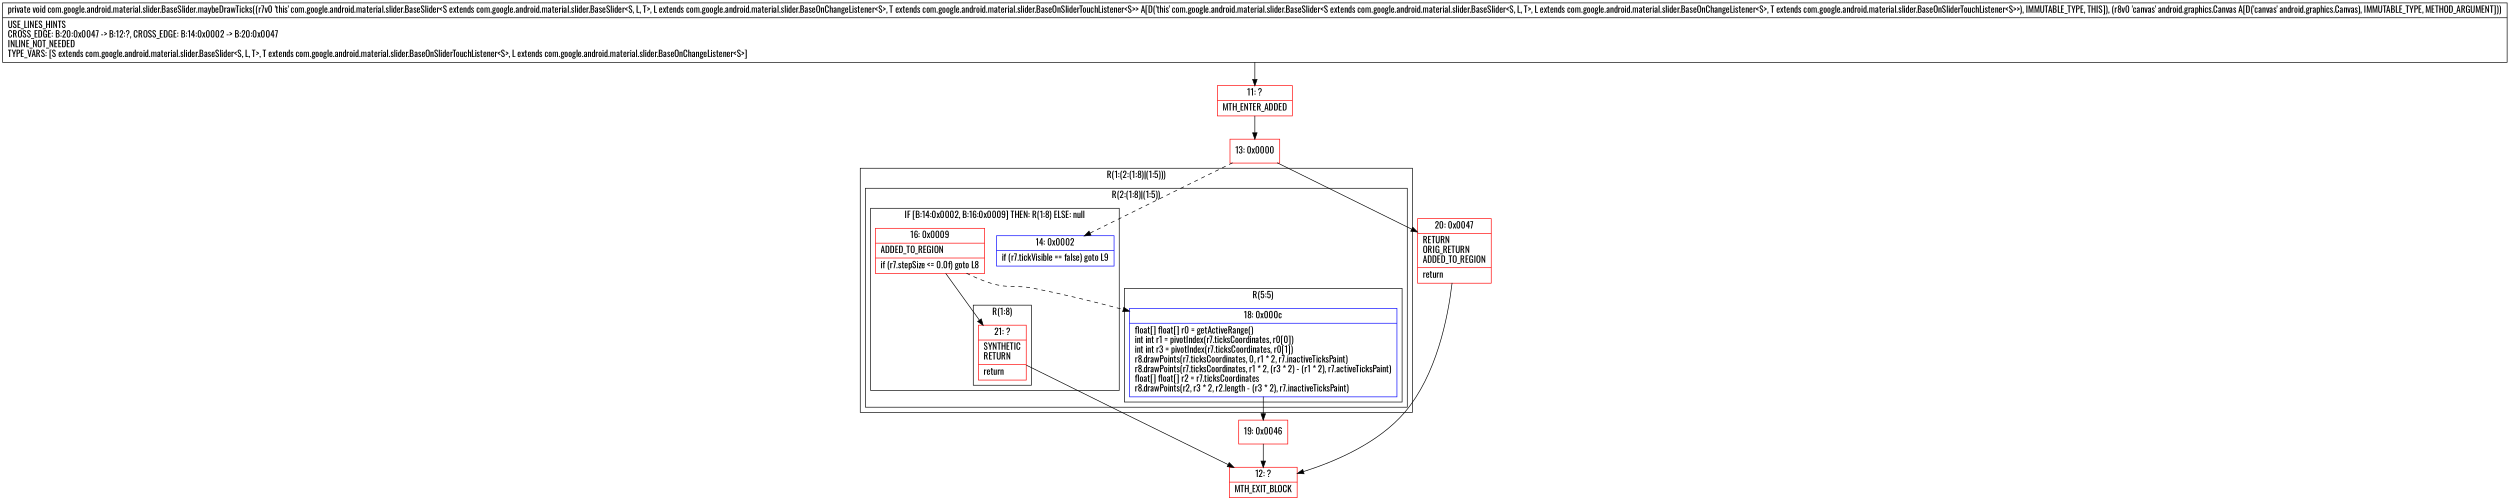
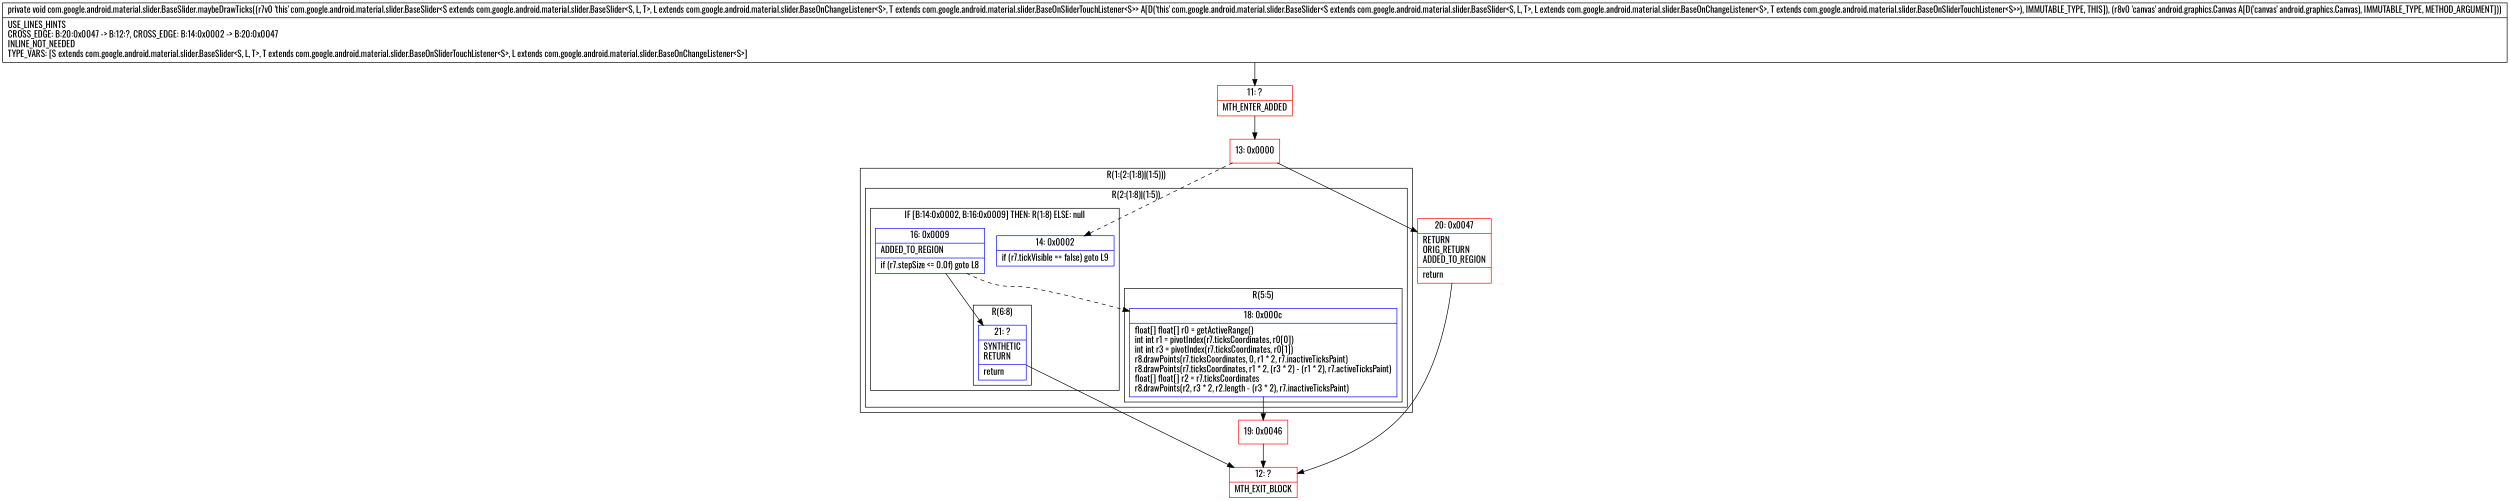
node "16: 0x0009": color red -> blue
cluster "R(1:8)": label "R(1:8)" -> "R(6:8)"
node "21: ?": color red -> blue
